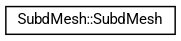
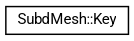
node "SubdMesh::SubdMesh": label "SubdMesh::SubdMesh" -> "SubdMesh::Key"
